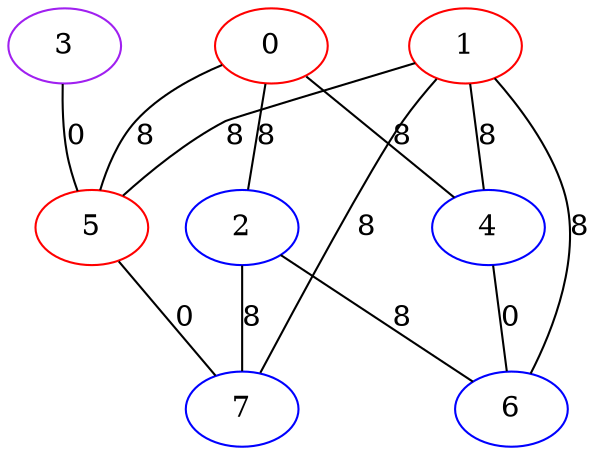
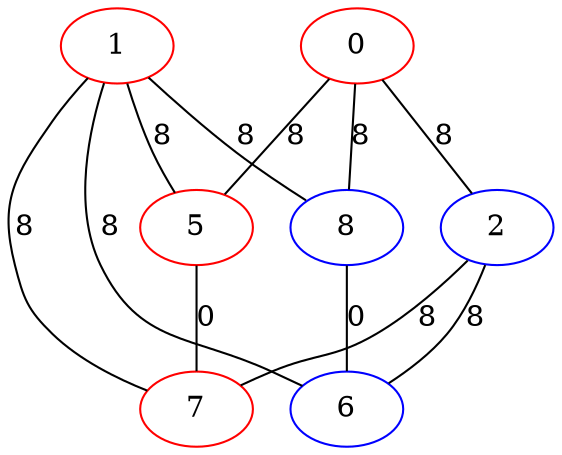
node "3": removed
node "4": label "4" -> "8"
node "7": color blue -> red
